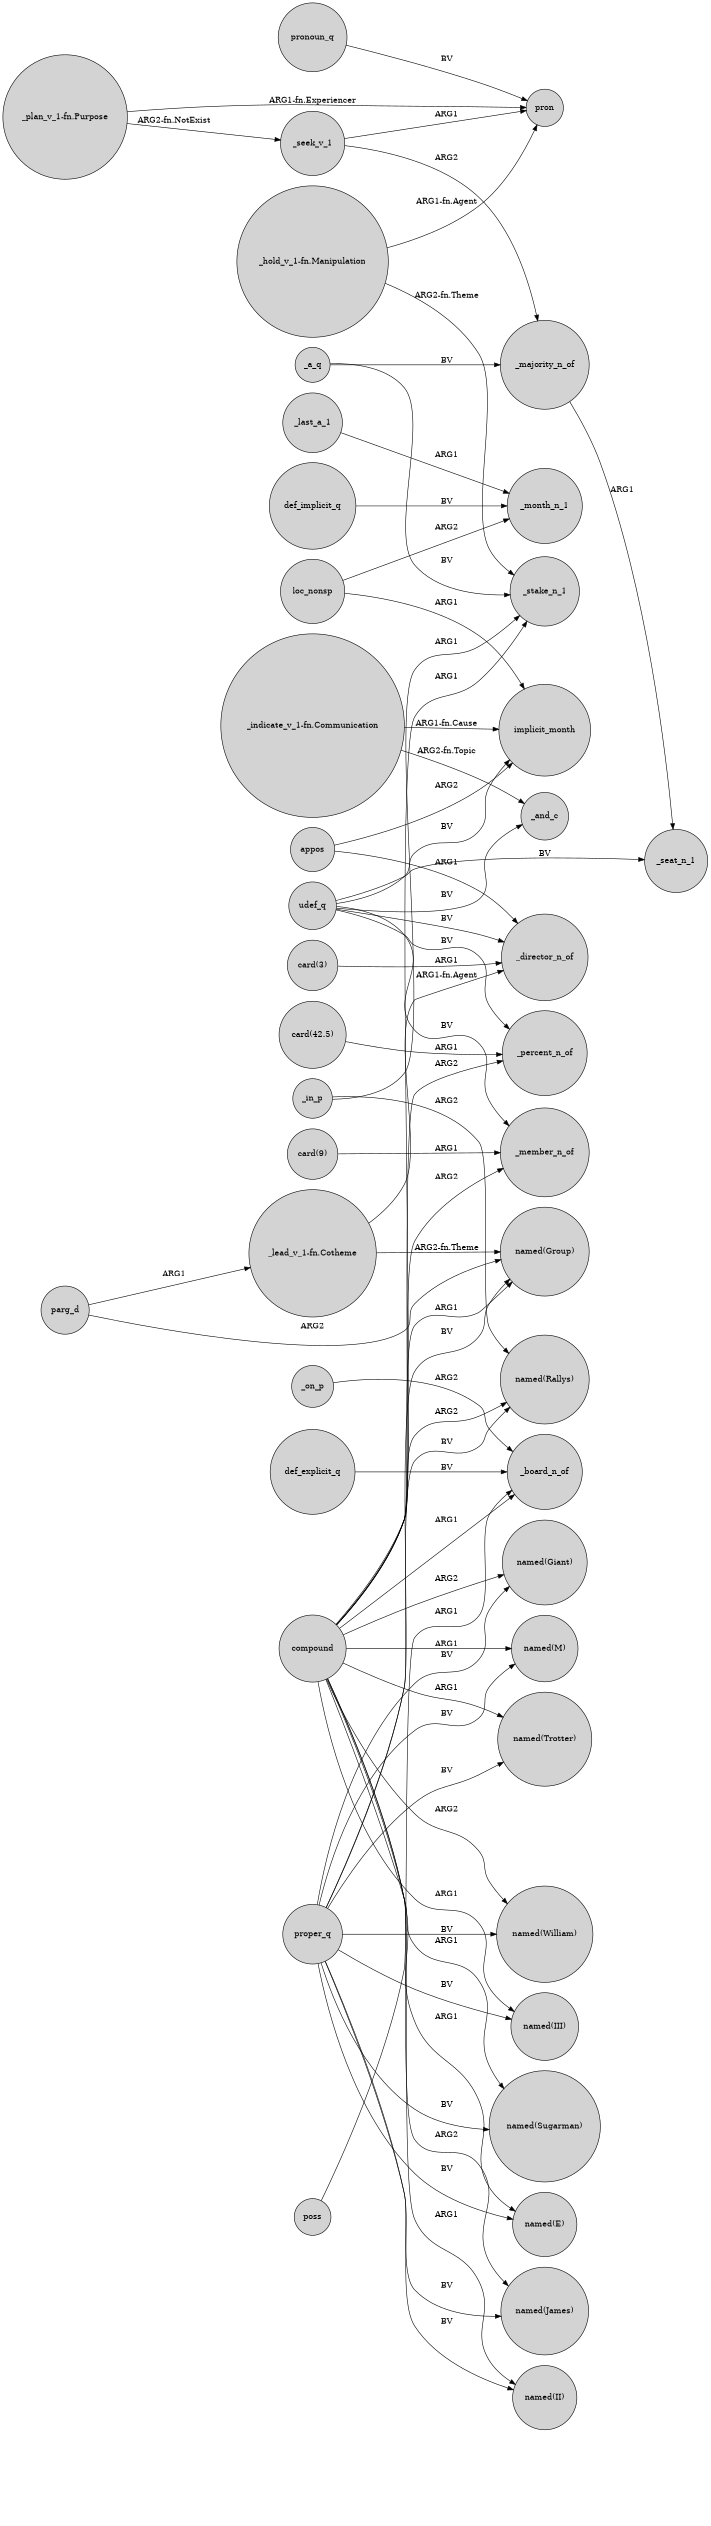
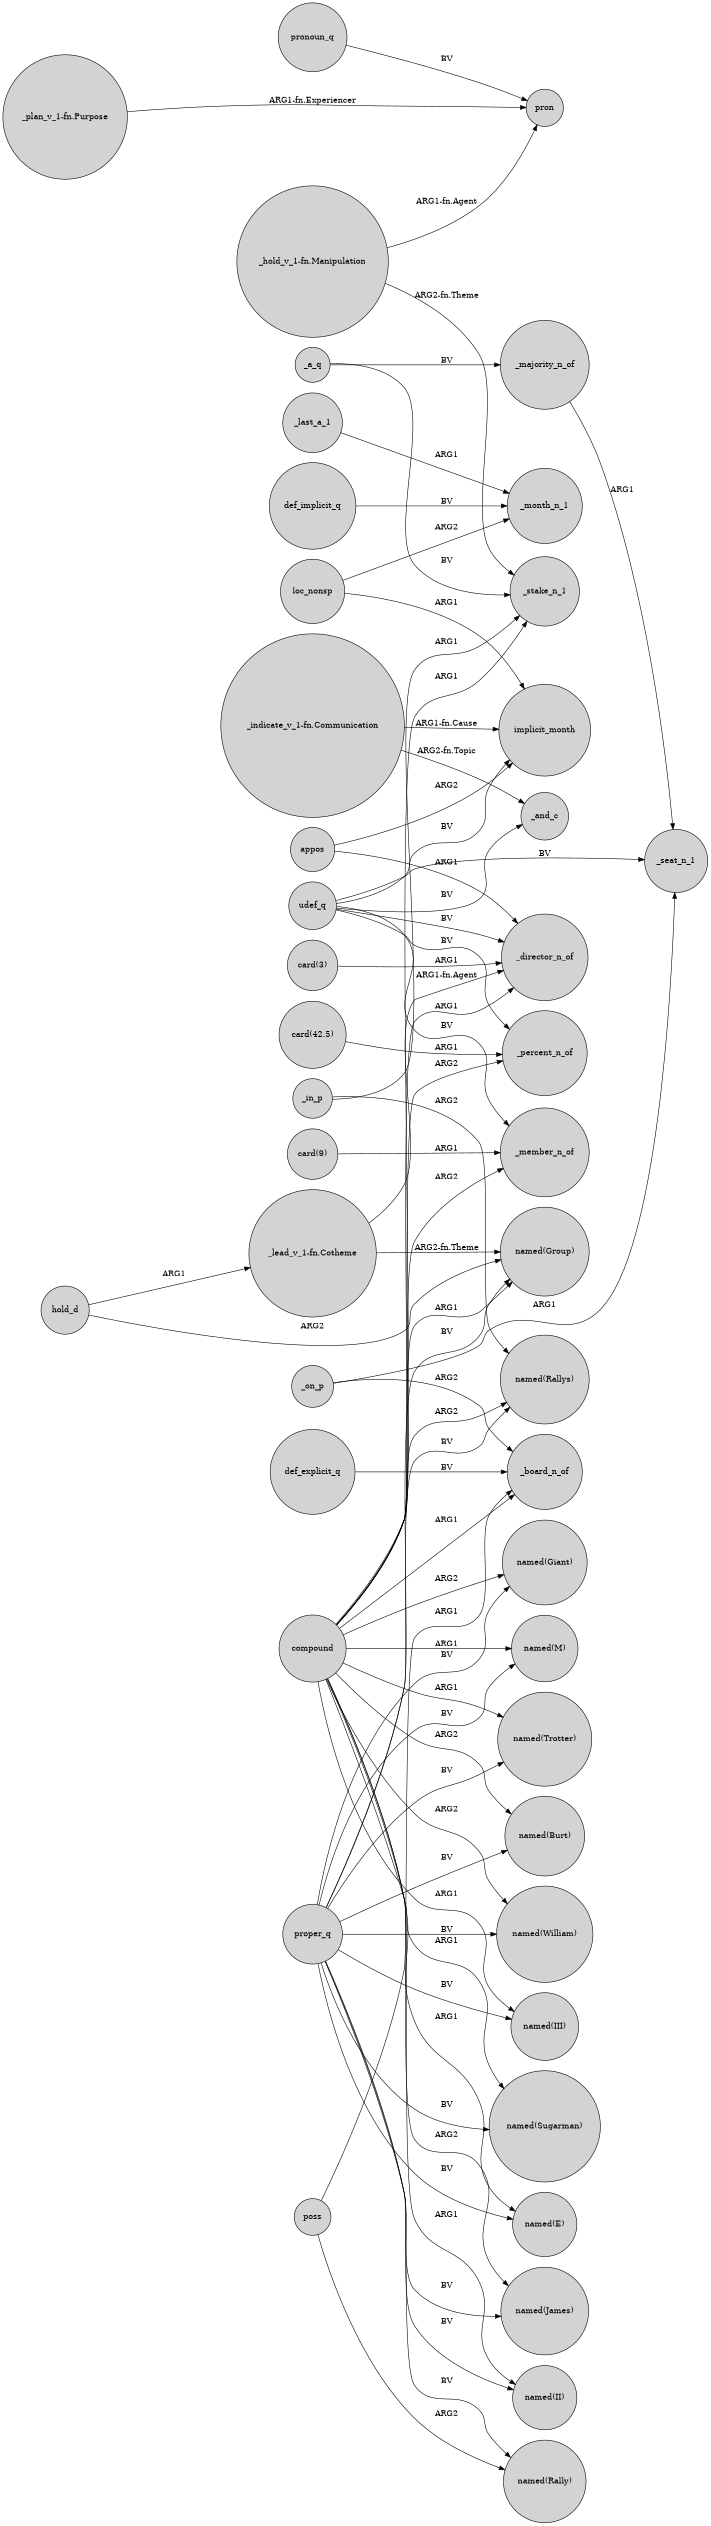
node "_seek_v_1": removed
edge "_on_p" -> "_seat_n_1": added, label "ARG1"
edge "compound" -> "_director_n_of": added, label "ARG1"
node "parg_d": label "parg_d" -> "hold_d"
node "named(Burt)": added
node "named(Rally)": added
